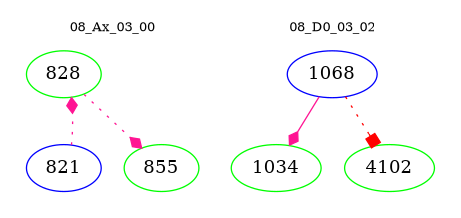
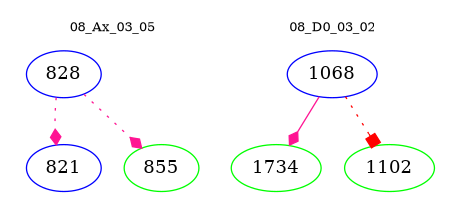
cluster "08_Ax_03_00": label "08_Ax_03_00" -> "08_Ax_03_05"
node "828": color green -> blue
edge "821" -> "828": reversed
node "1034": label "1034" -> "1734"
node "4102": label "4102" -> "1102"
